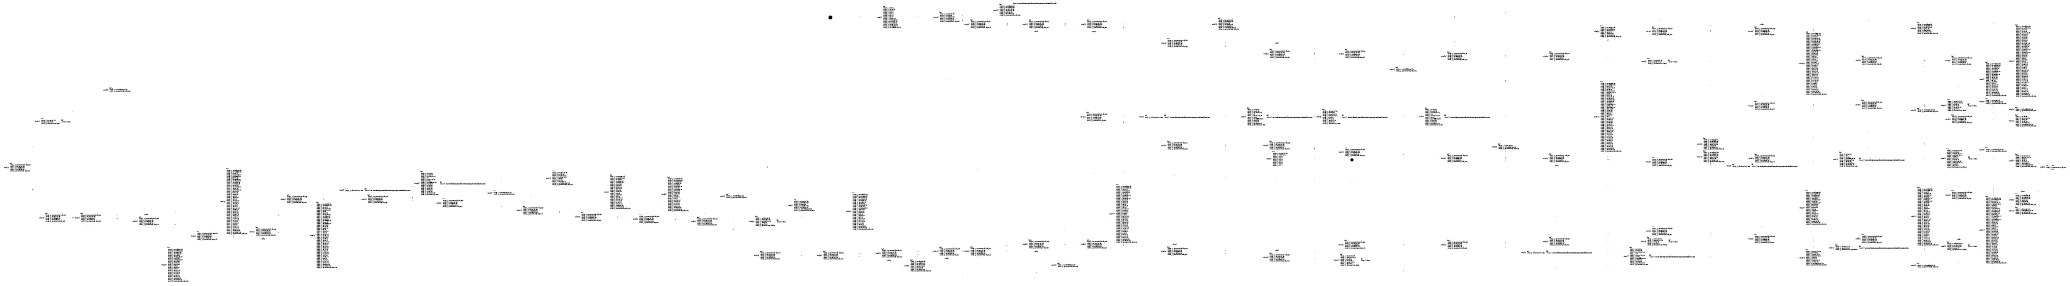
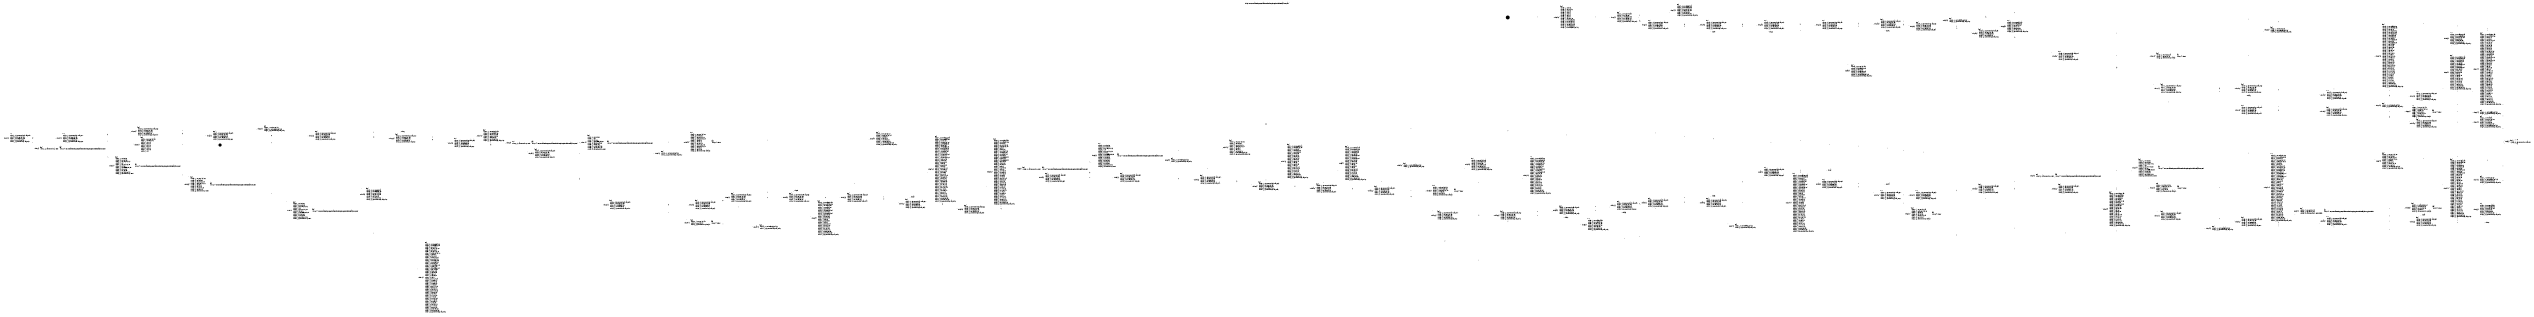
edge "0x4018b6 [28]" -> "0x40189a [28]": reversed
